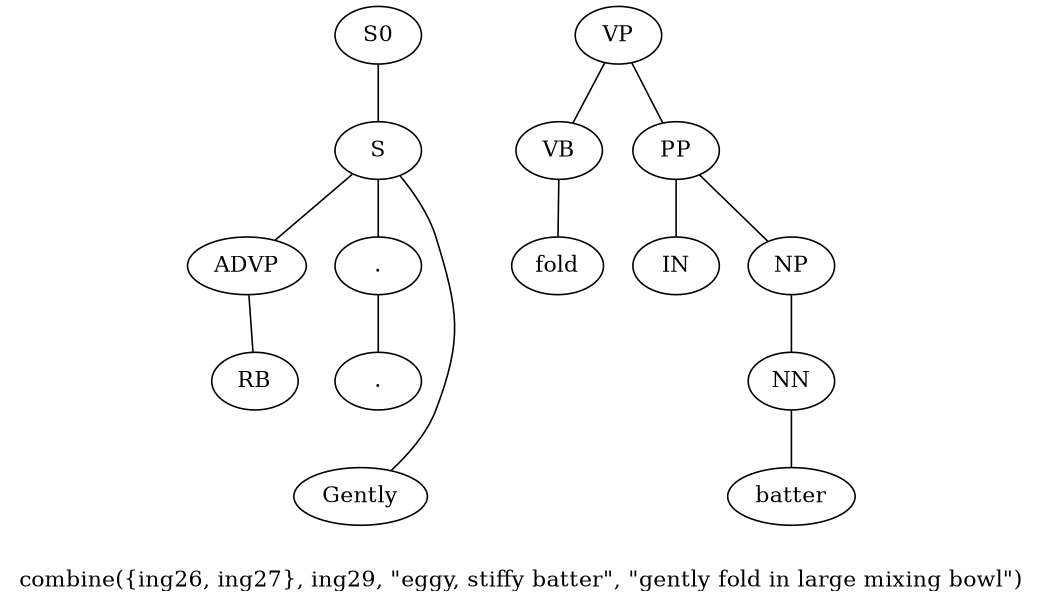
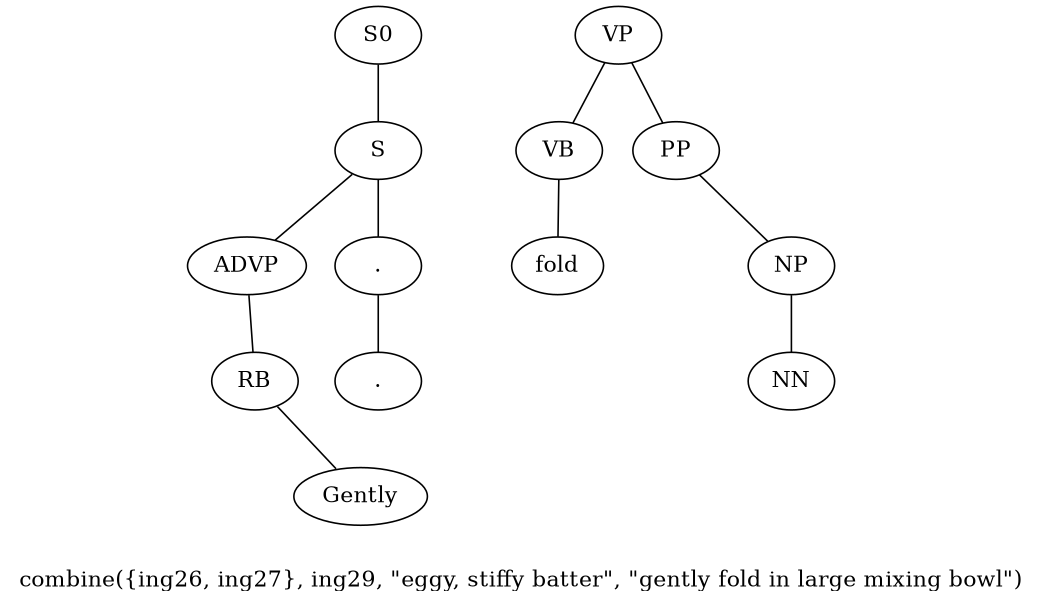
node "IN": removed
edge "S" -- "Gently": now "RB" -- "Gently"
node "batter": removed
